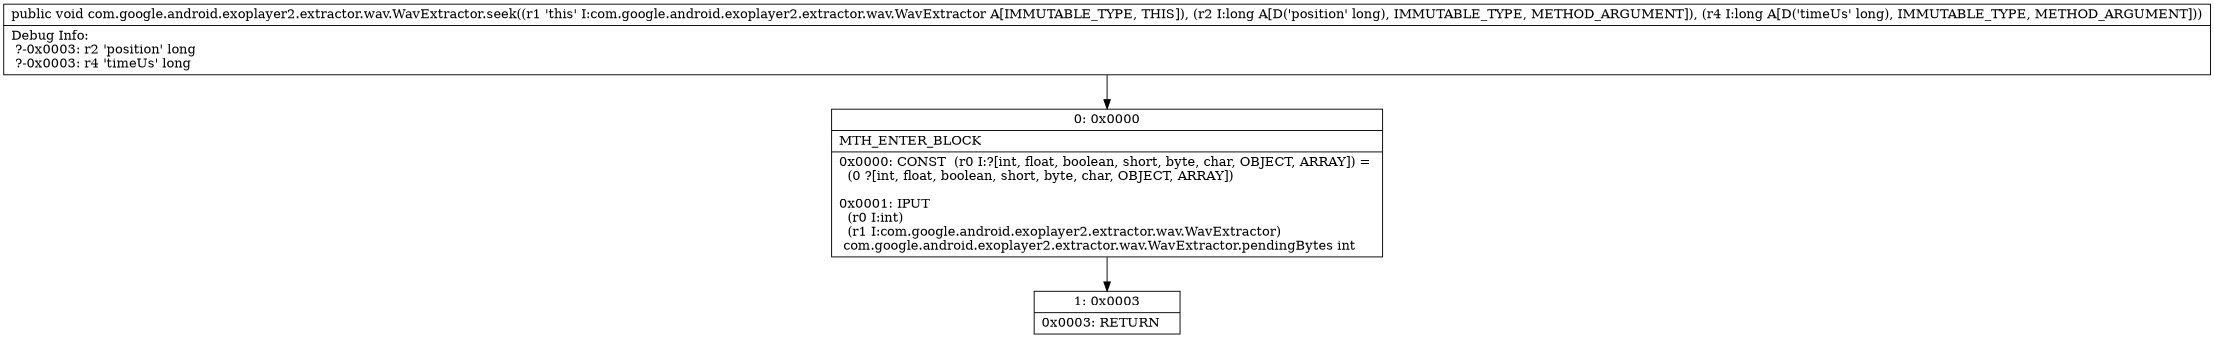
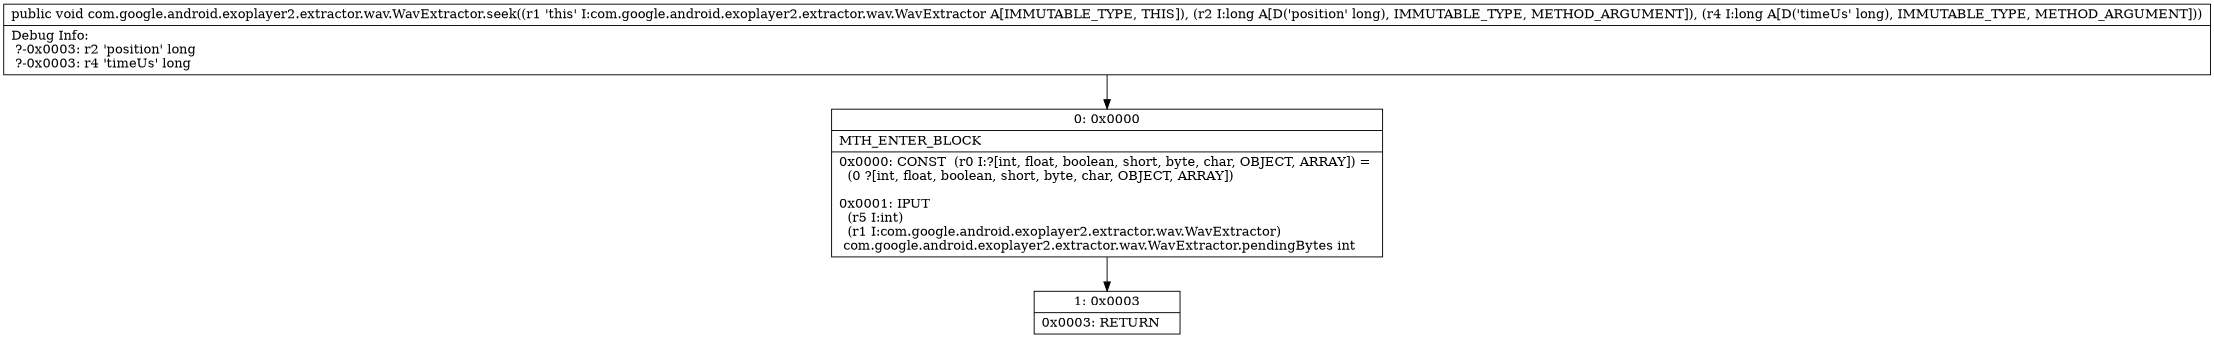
node "0: 0x0000": text "(r0 I:int)" -> "(r5 I:int)"
